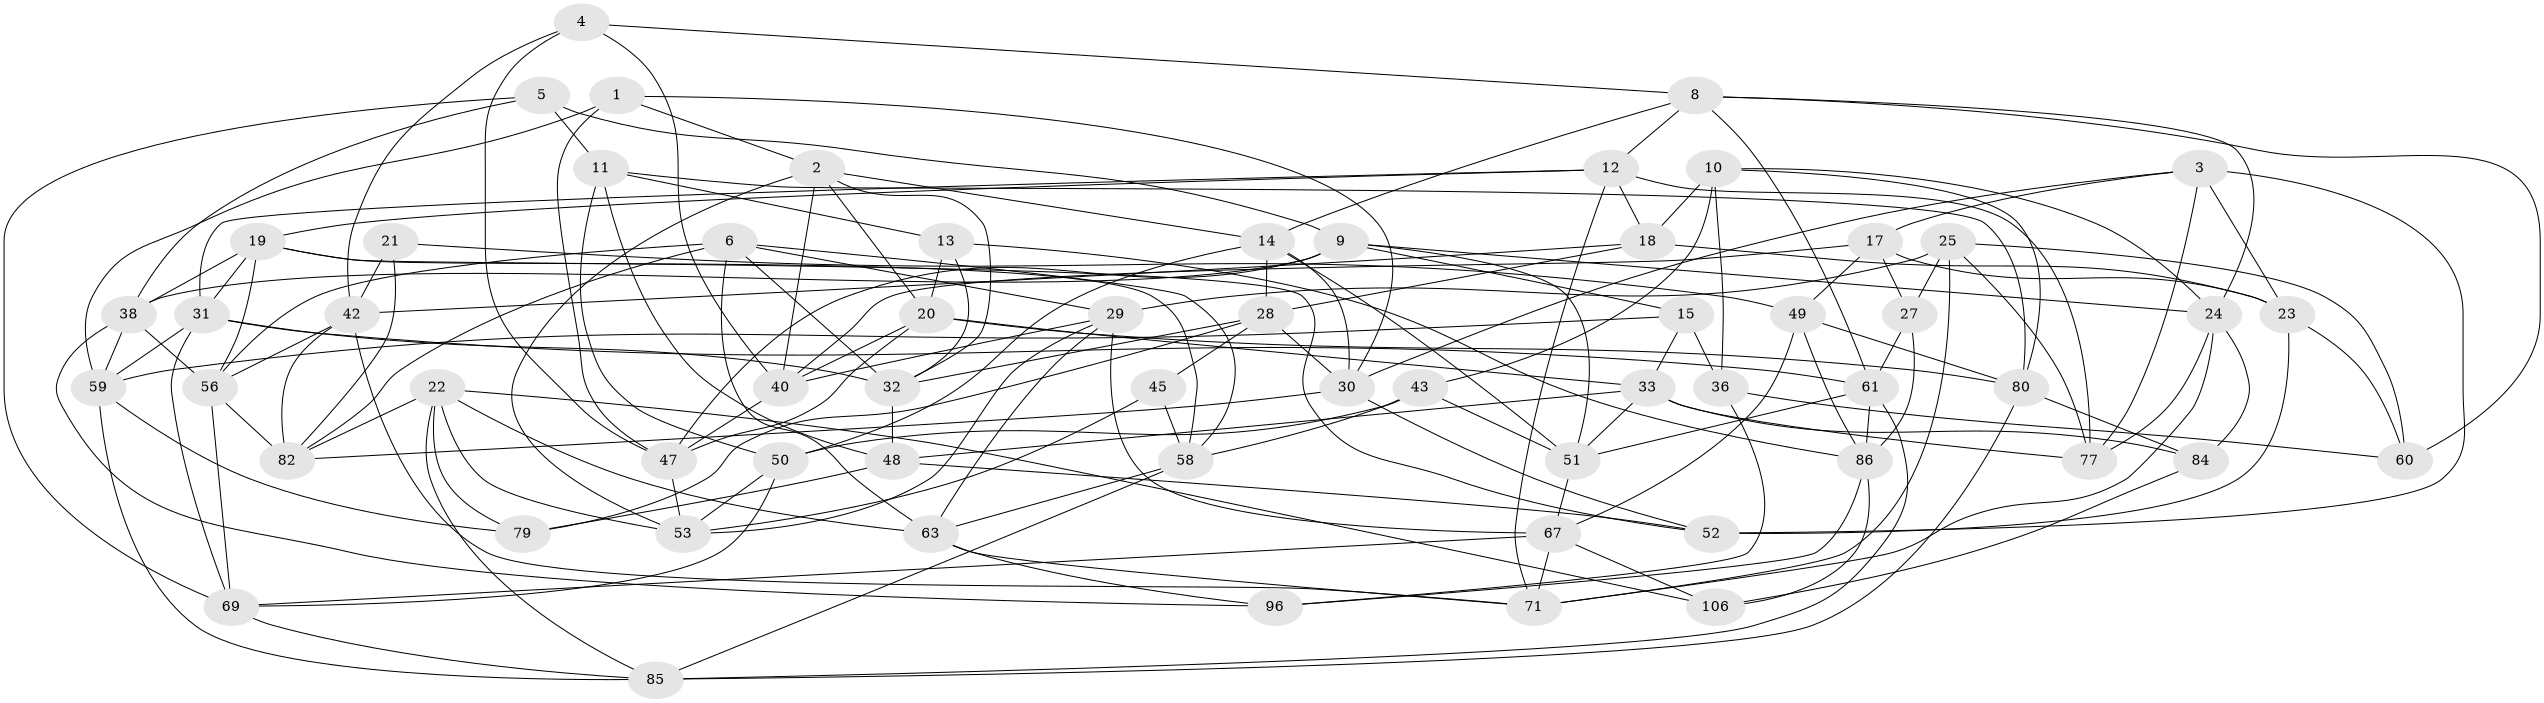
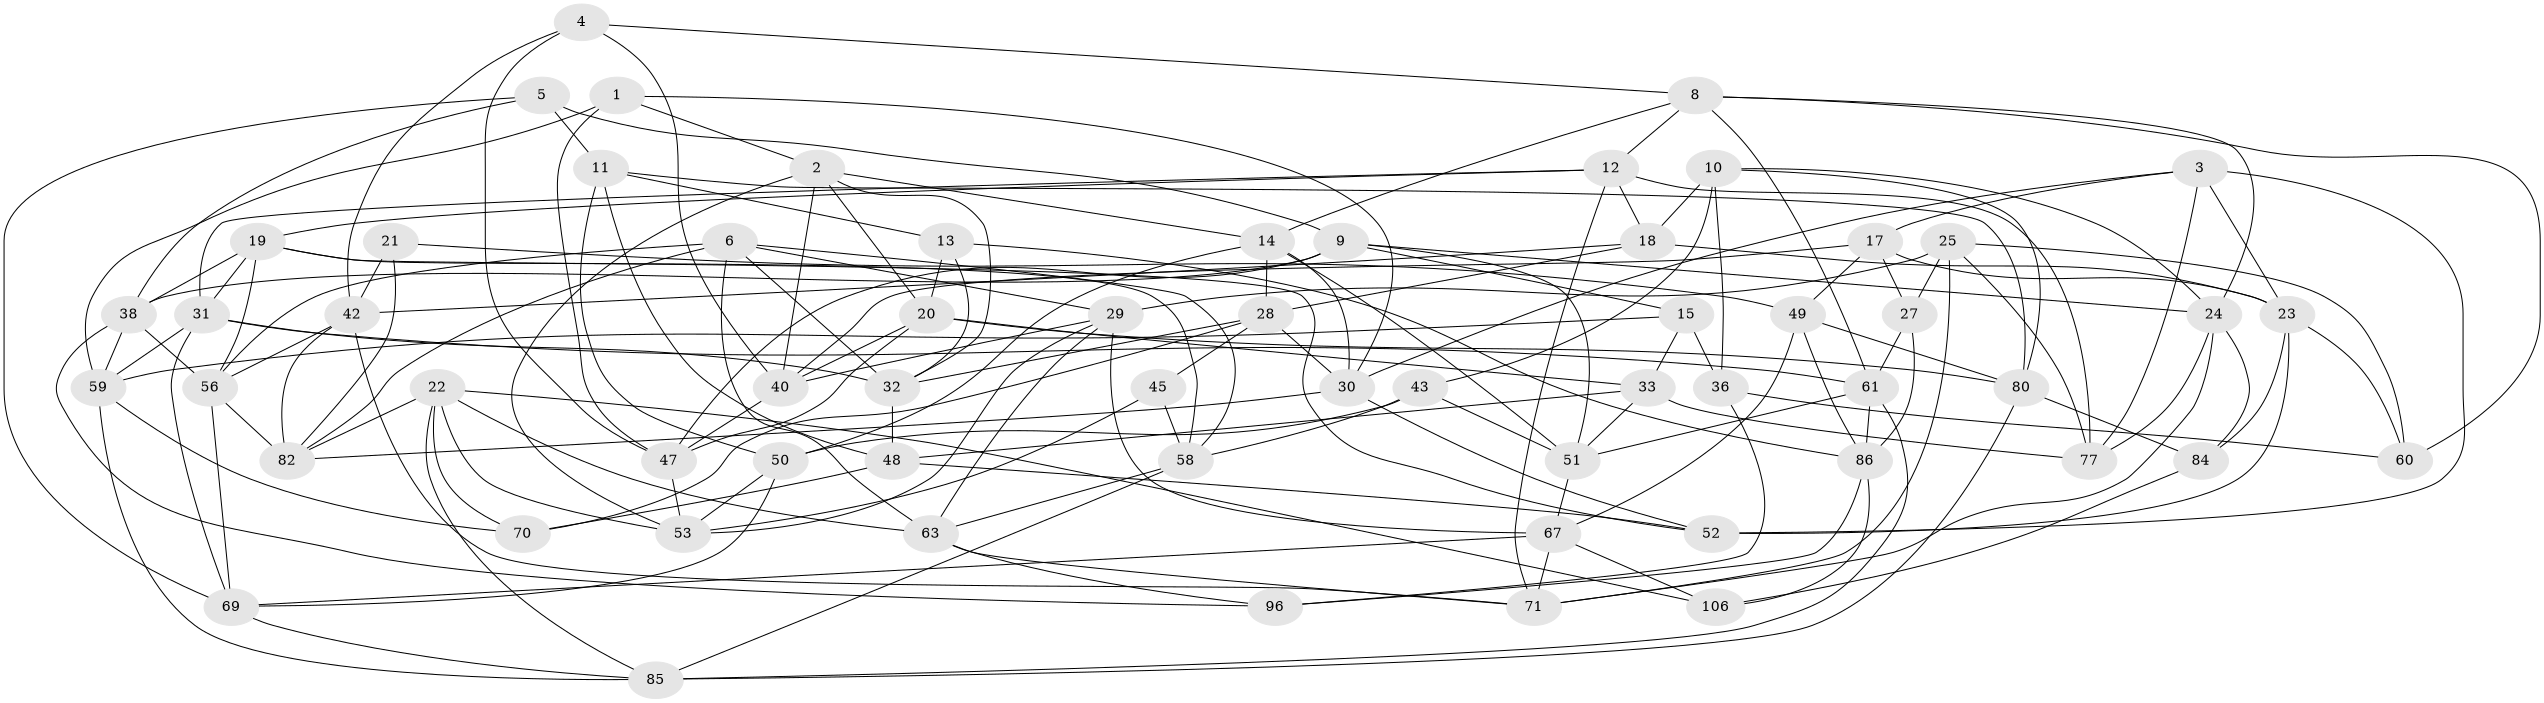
edge "33" -- "84": now "23" -- "84"
node "79": label "79" -> "70"
